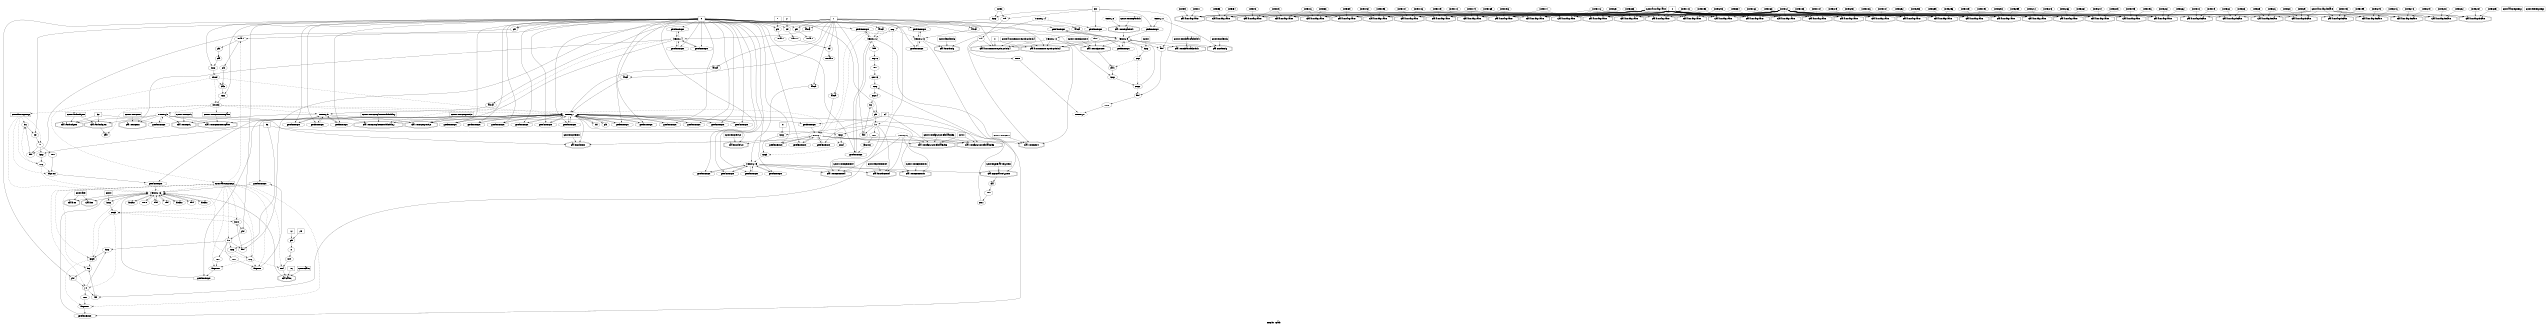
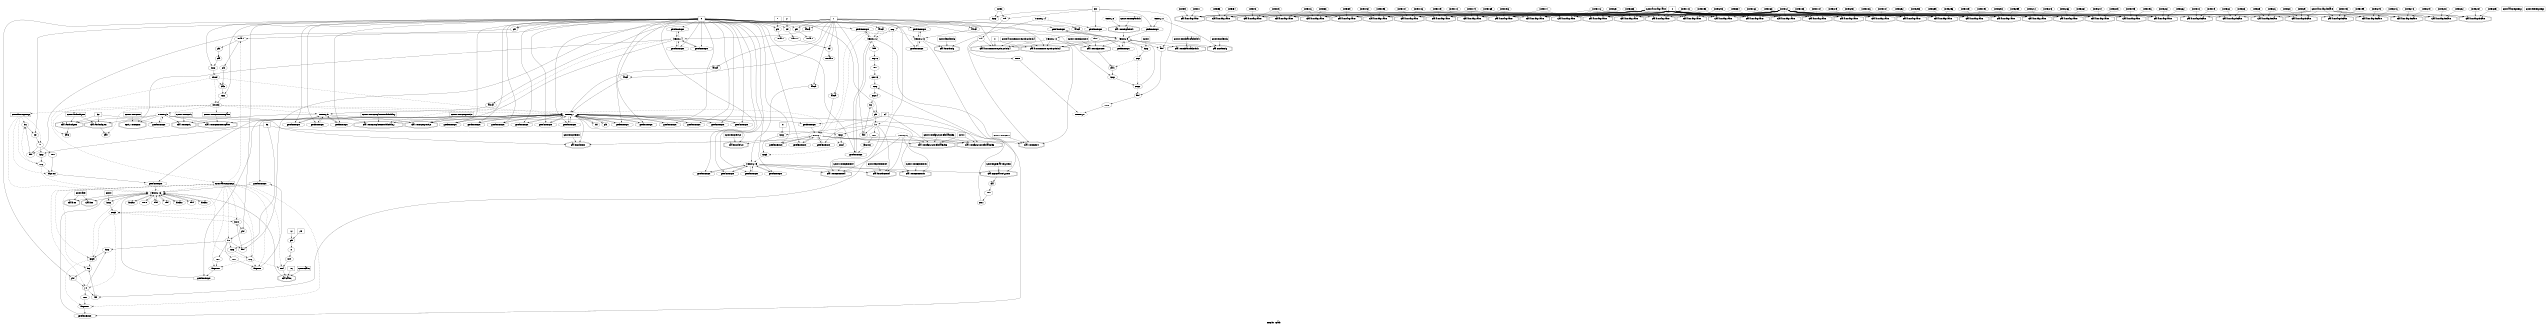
node "Call VOX_GenT": label "Call VOX_GenT" -> "GenS VOX_GenT"
node "call8": added
